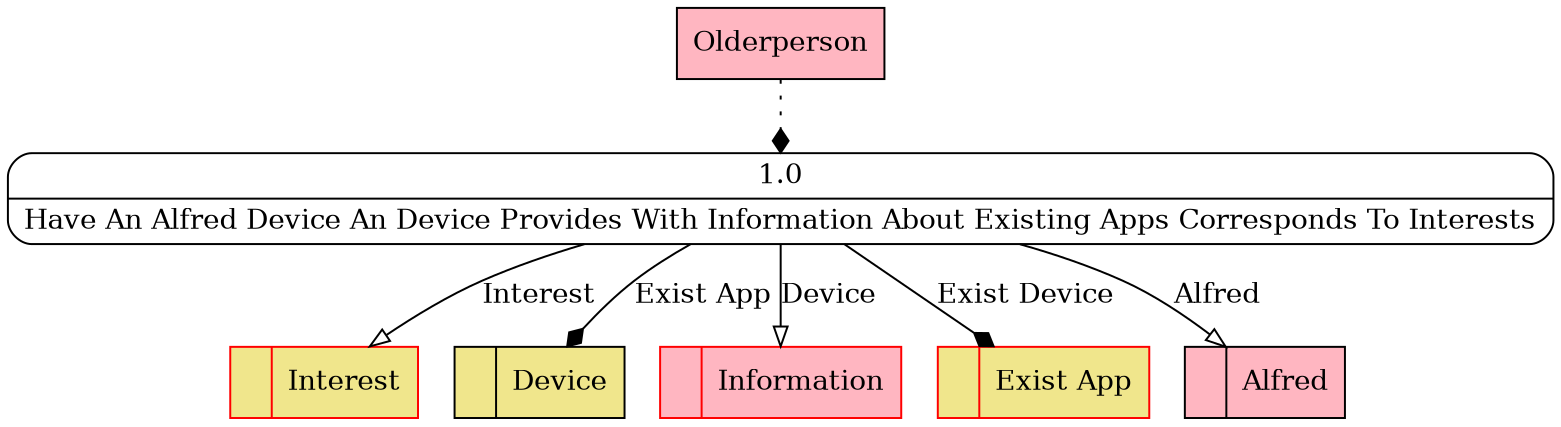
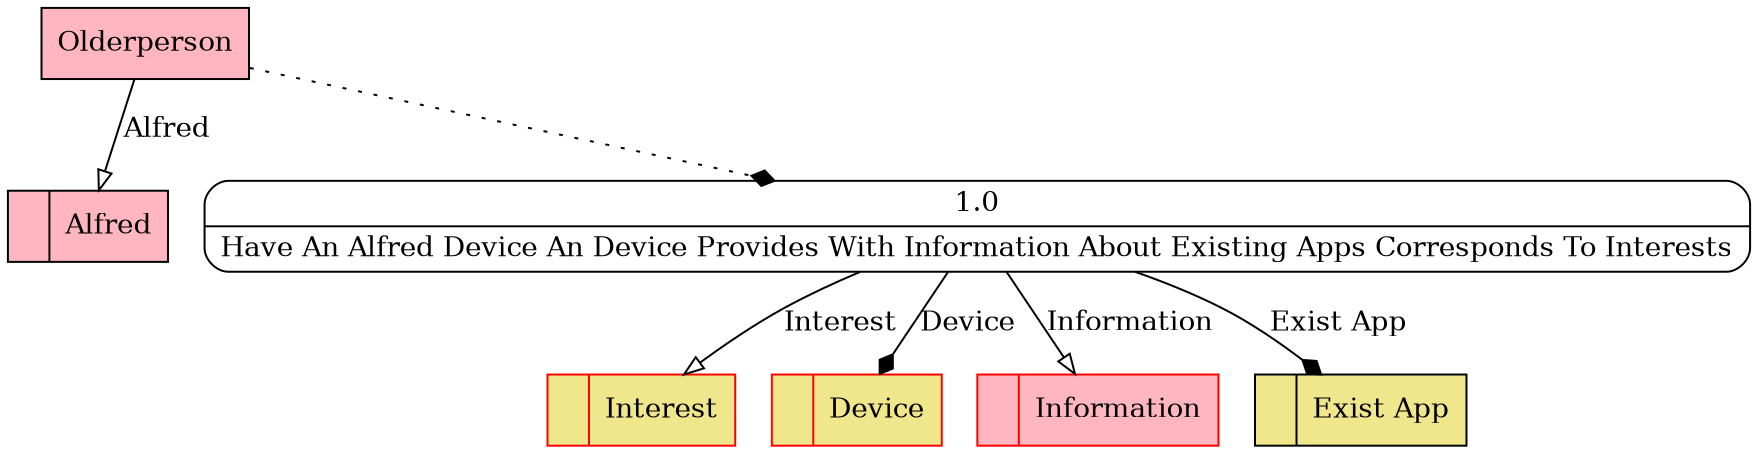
edge "1.0" -> "Alfred": now "Olderperson" -> "Alfred"
edge "1.0" -> "Device": label "Exist App" -> "Device"
edge "1.0" -> "Information": label "Device" -> "Information"
edge "1.0" -> "Exist App": label "Exist Device" -> "Exist App"
node "Device": color black -> red
node "Exist App": color red -> black
